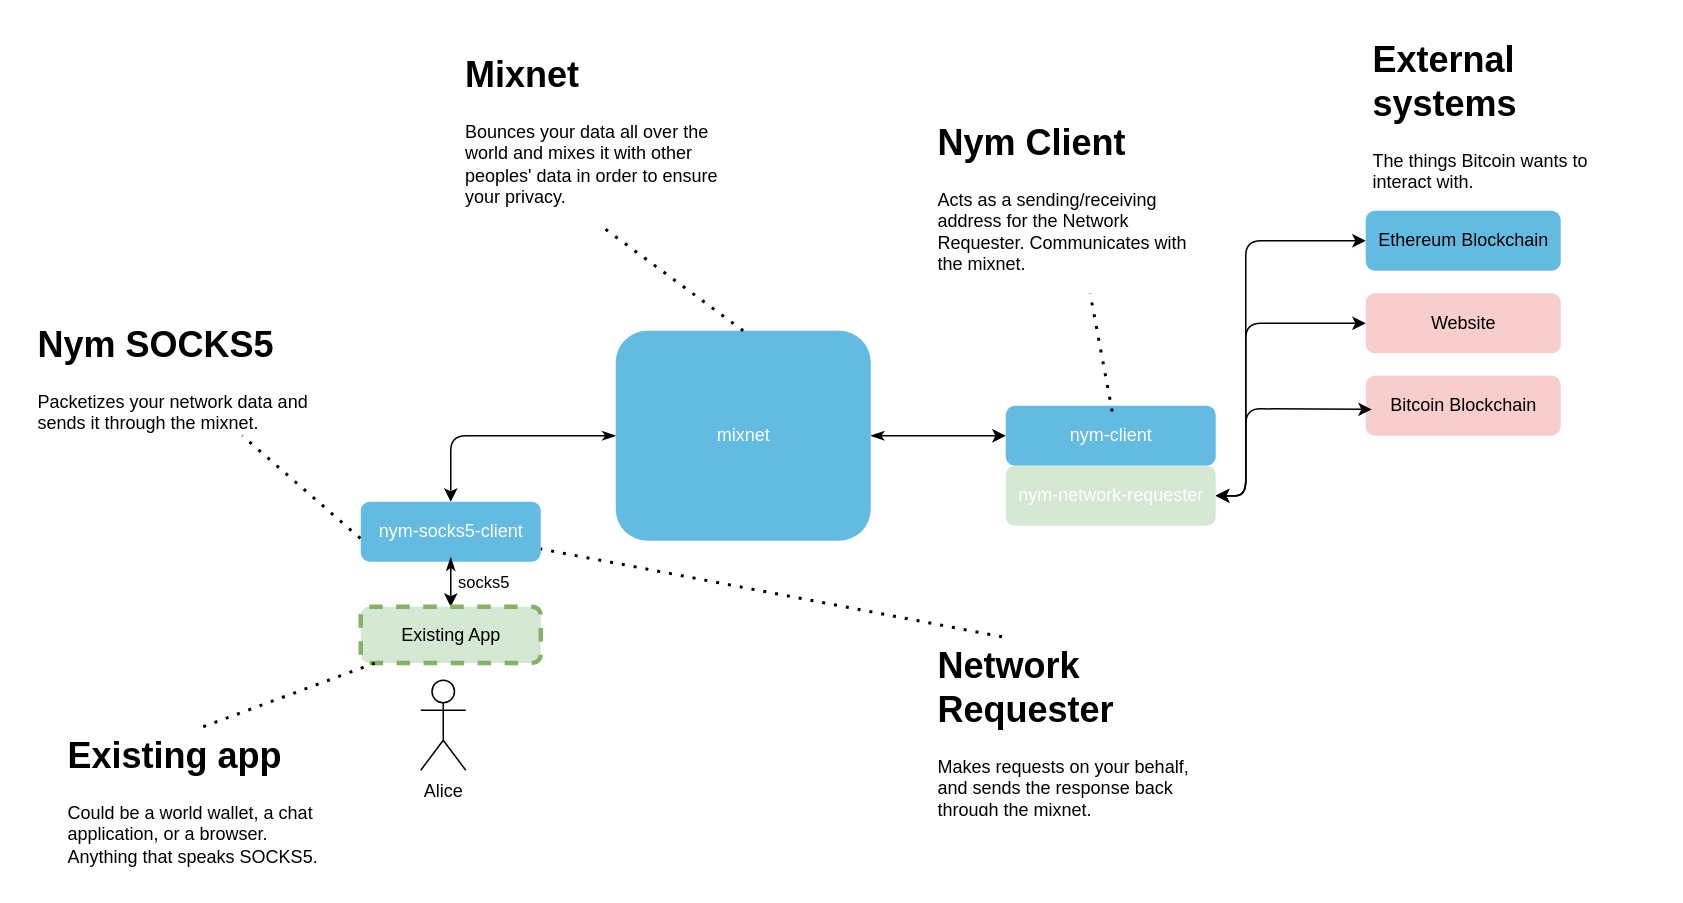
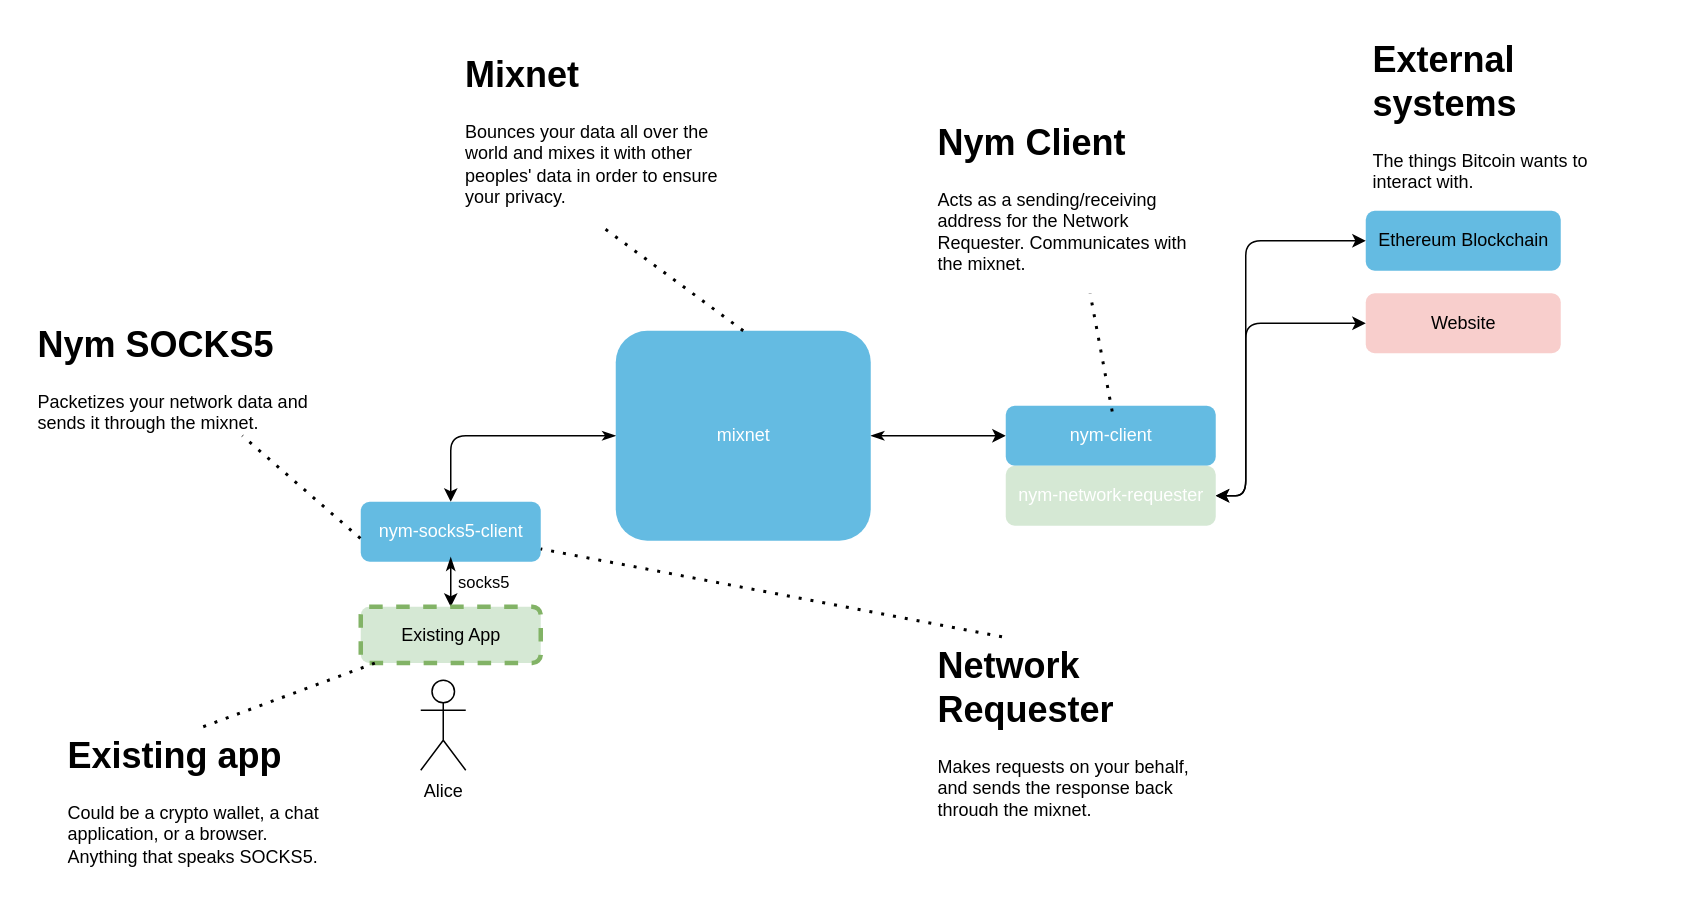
node "Bitcoin Blockchain": removed
edge "Bitcoin Blockchain" -- "nym-network-requester": removed
node "Existing appCould be a world wallet, a chat application, or a browser. Anything that speaks SOCKS5.": label "Existing appCould be a world wallet, a chat application, or a browser. Anything that speaks SOCKS5." -> "Existing appCould be a crypto wallet, a chat application, or a browser. Anything that speaks SOCKS5."
